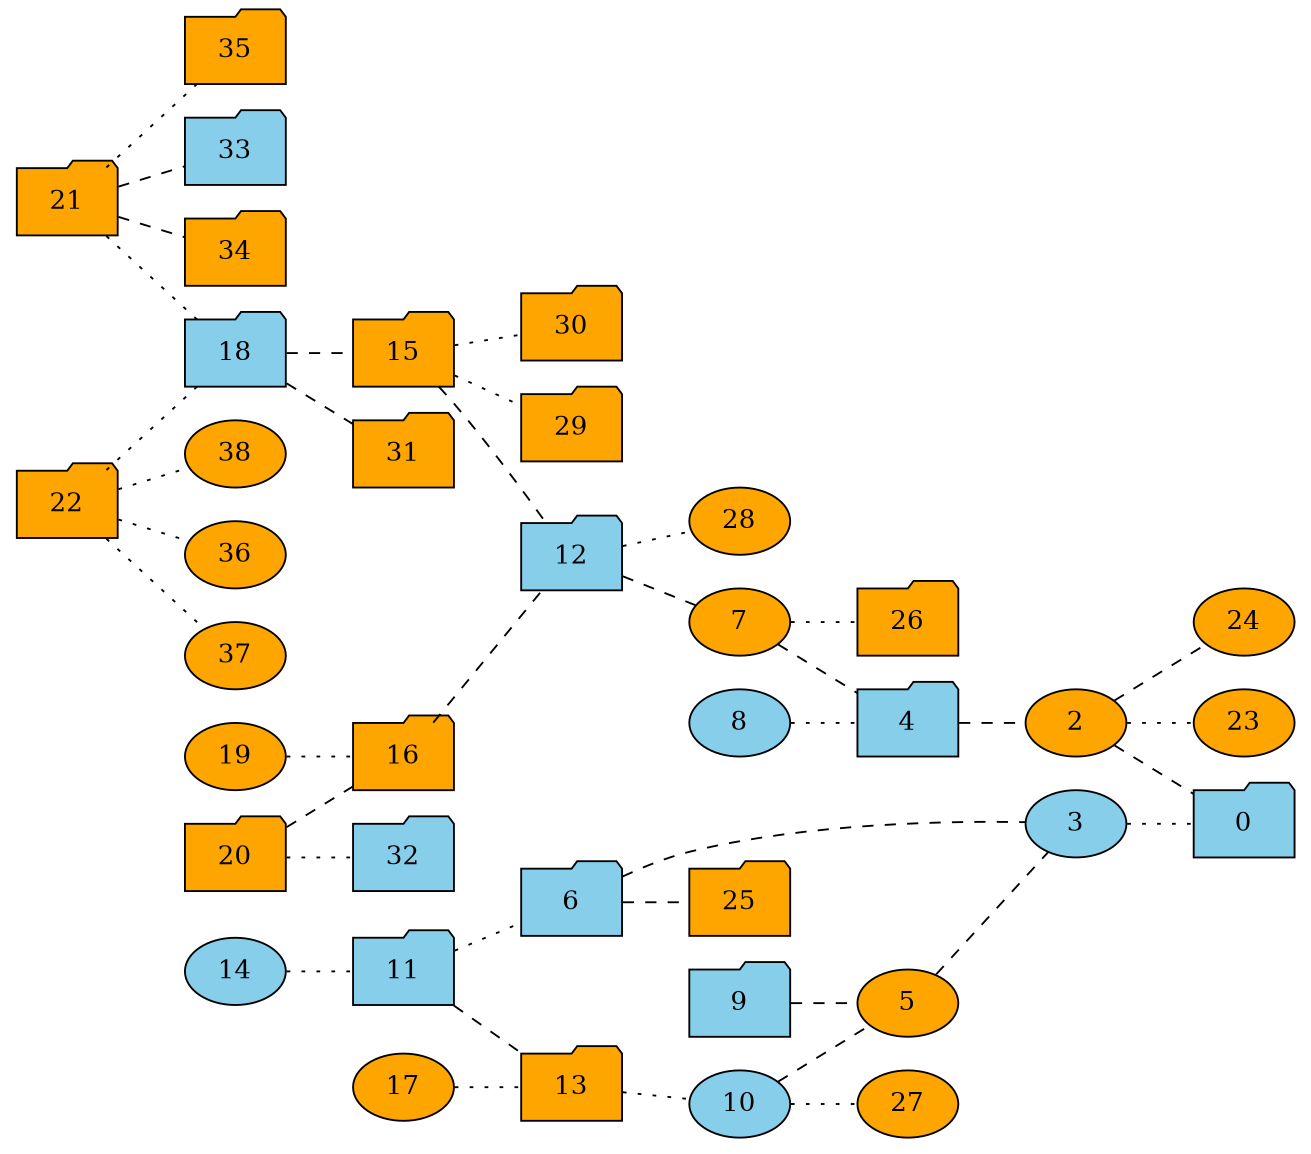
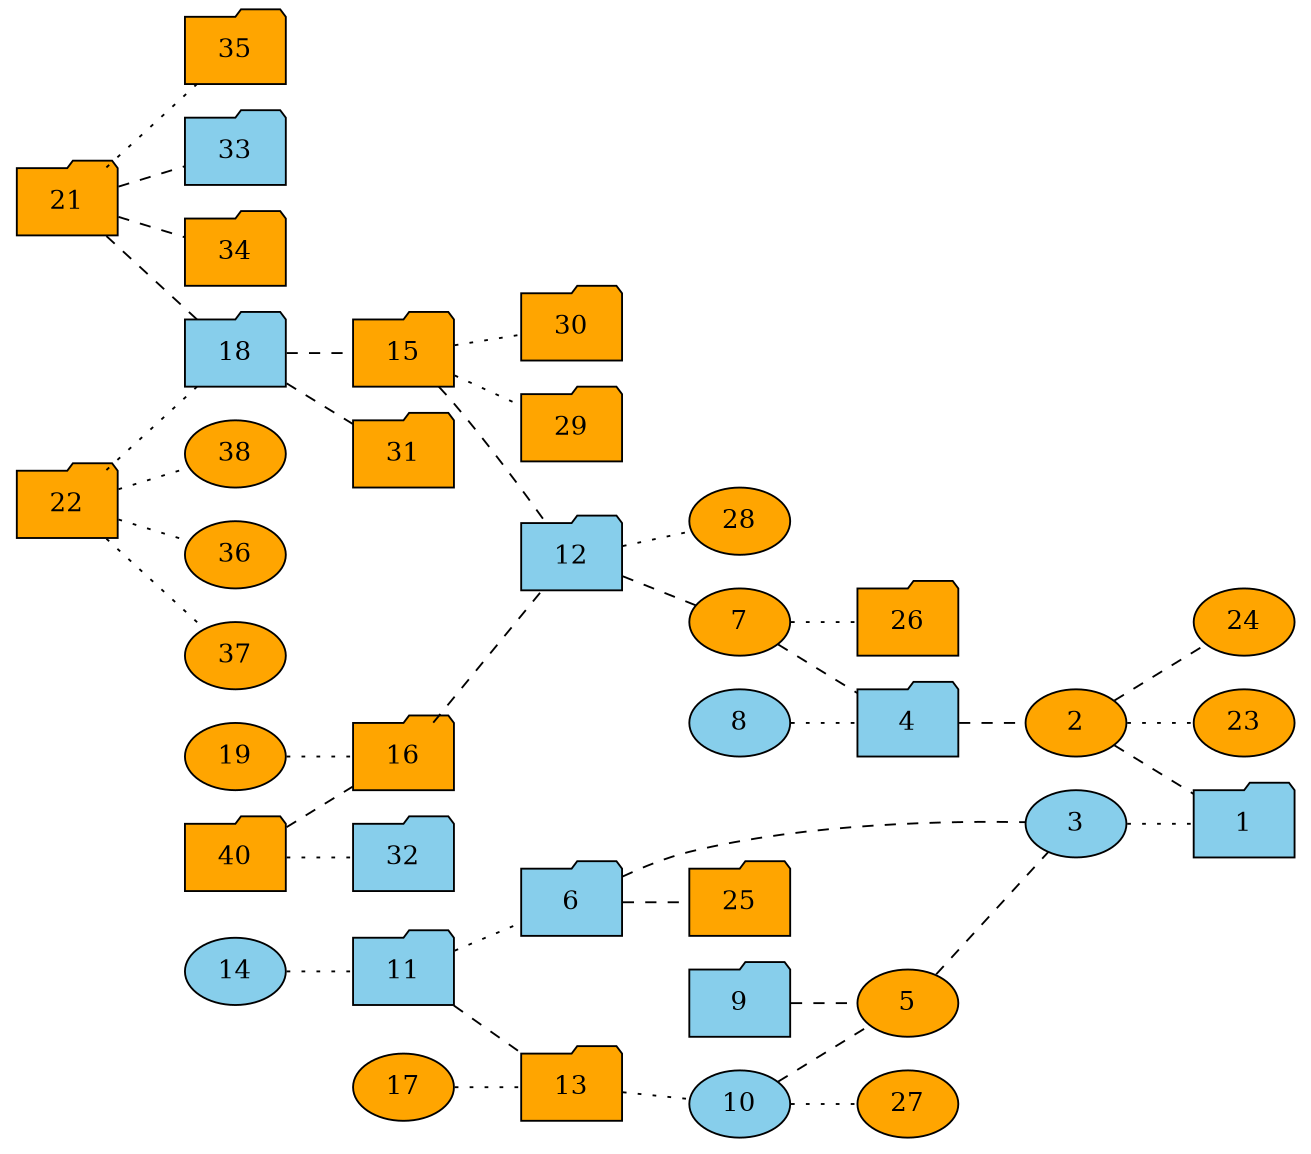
edge "21" -- "18": style dotted -> dashed
node "0": label "0" -> "1"
node "20": label "20" -> "40"
